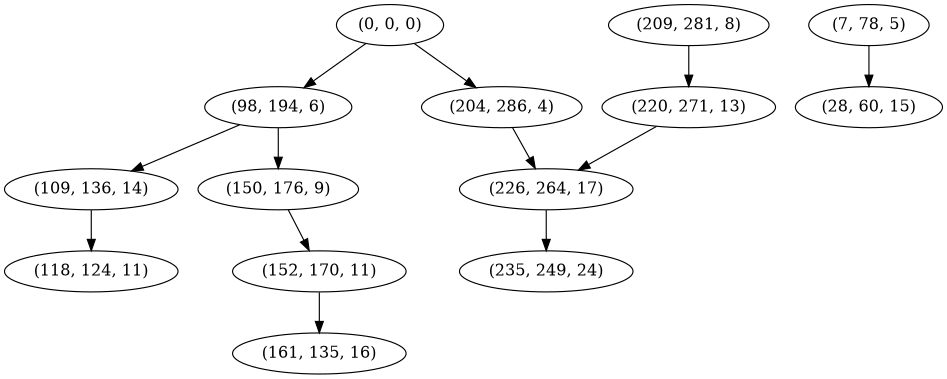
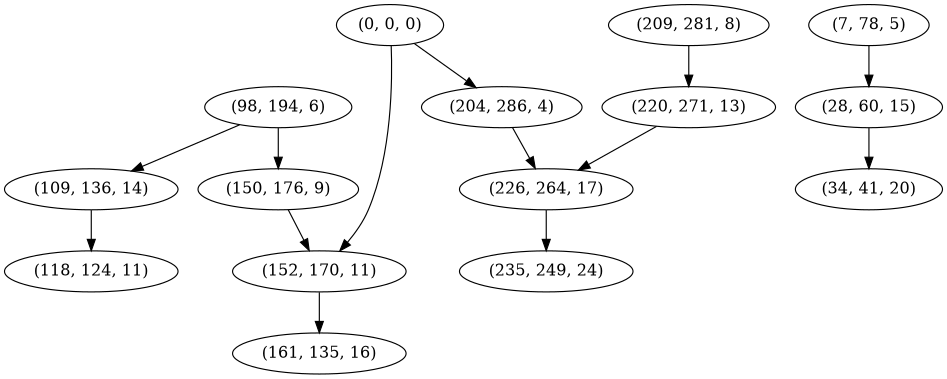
edge "(0, 0, 0)" -> "(98, 194, 6)": now "(0, 0, 0)" -> "(152, 170, 11)"
node "(34, 41, 20)": added
